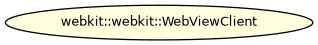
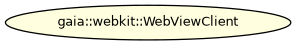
node "webkit::webkit::WebViewClient": label "webkit::webkit::WebViewClient" -> "gaia::webkit::WebViewClient"
